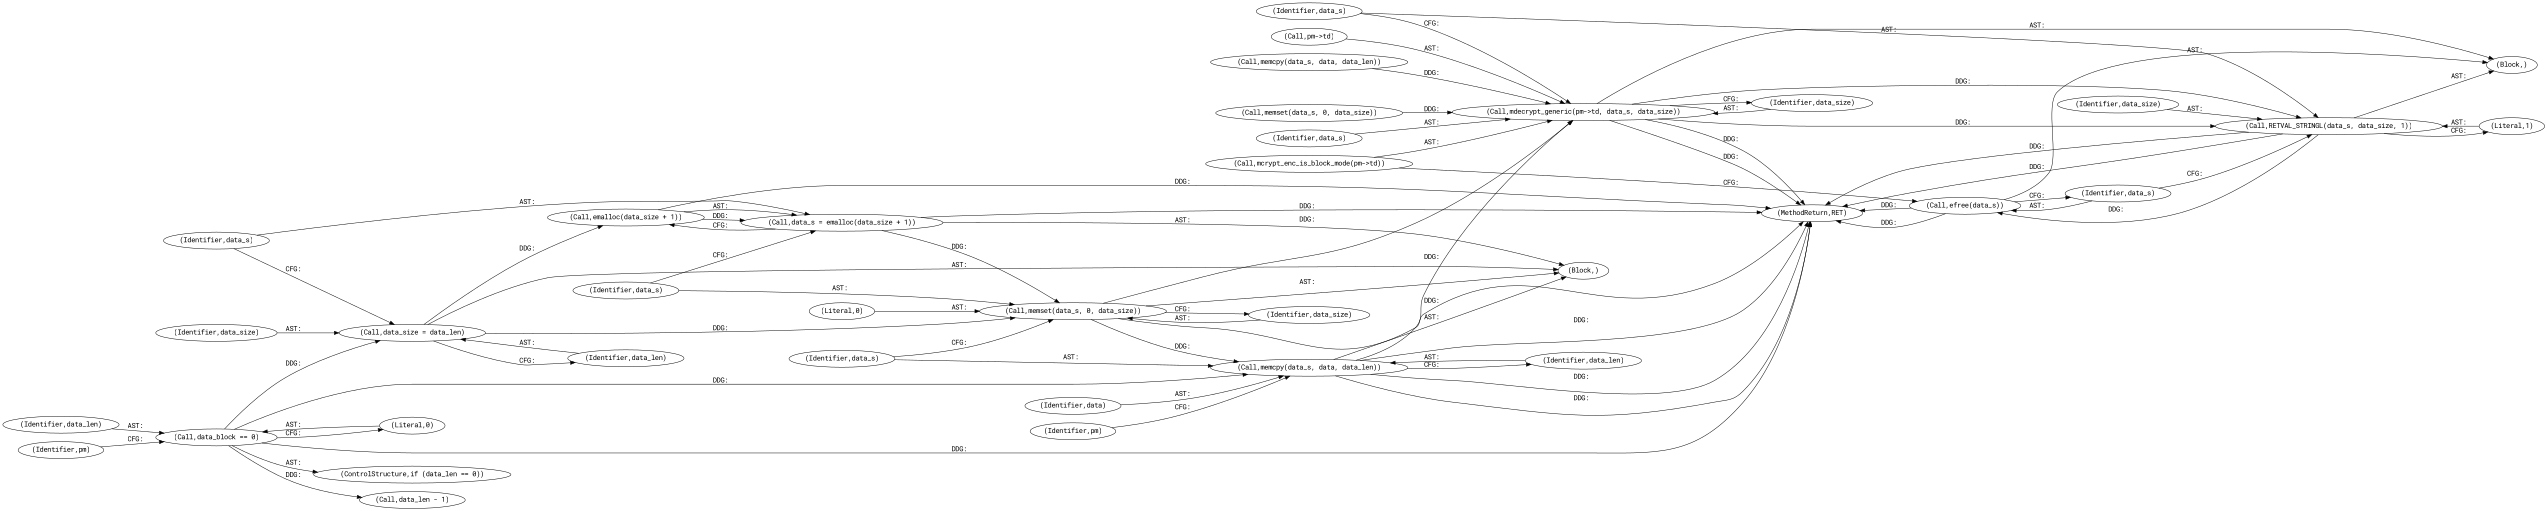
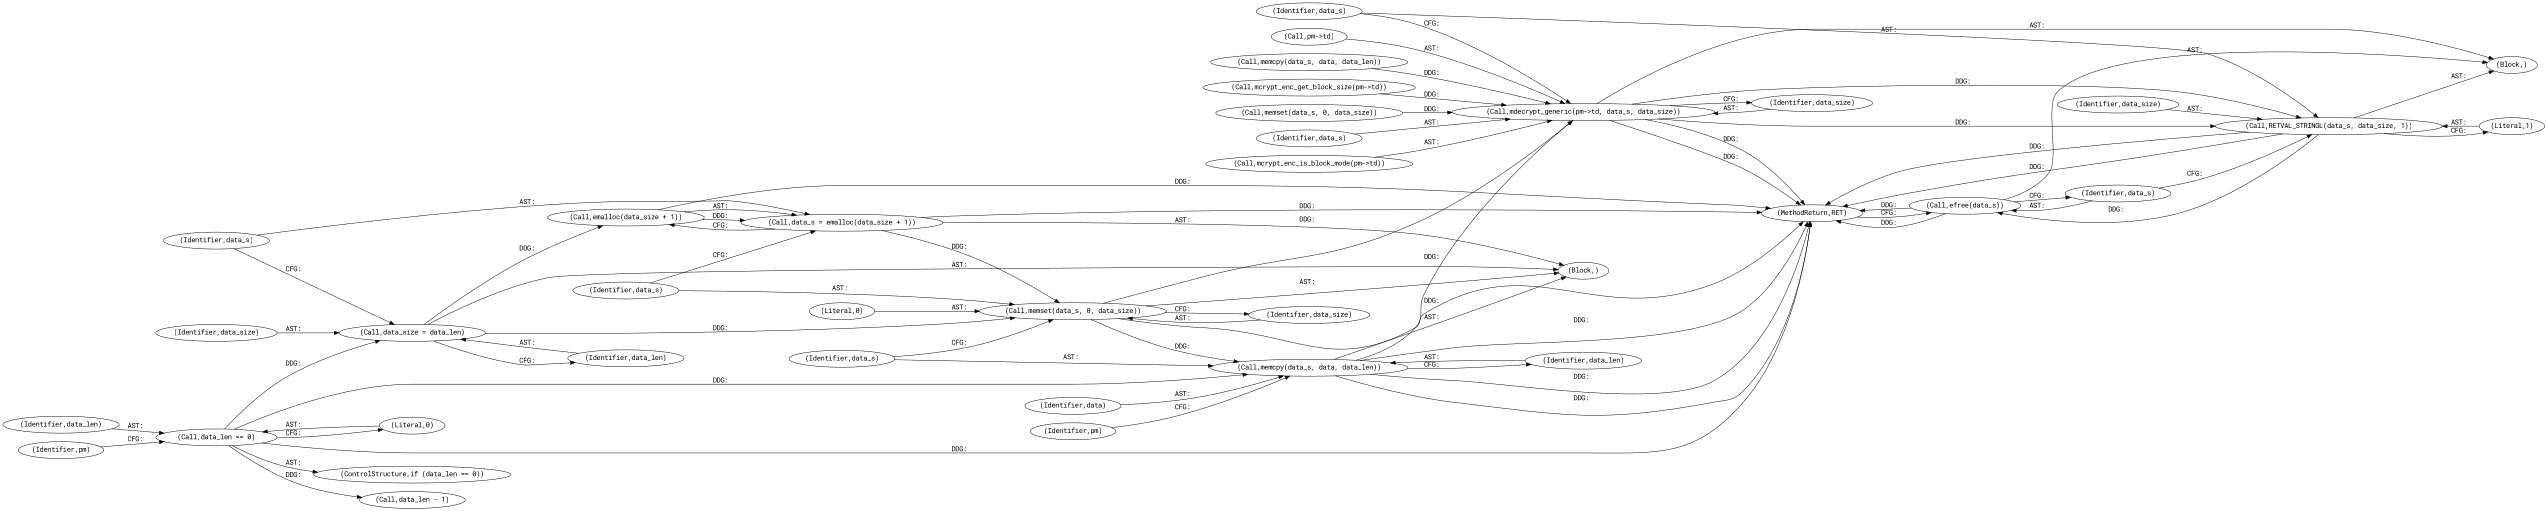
node "(Call,mcrypt_enc_get_block_size(pm->td))": added
edge "(Call,mcrypt_enc_is_block_mode(pm->td))" -> "(Call,efree(data_s))": now "(MethodReturn,RET)" -> "(Call,efree(data_s))"
node "(Call,data_block == 0)": label "(Call,data_block == 0)" -> "(Call,data_len == 0)"
